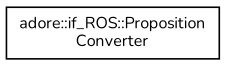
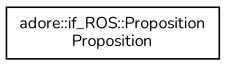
node "adore::if_ROS::Proposition Converter": label "adore::if_ROS::Proposition Converter" -> "adore::if_ROS::Proposition Proposition"
